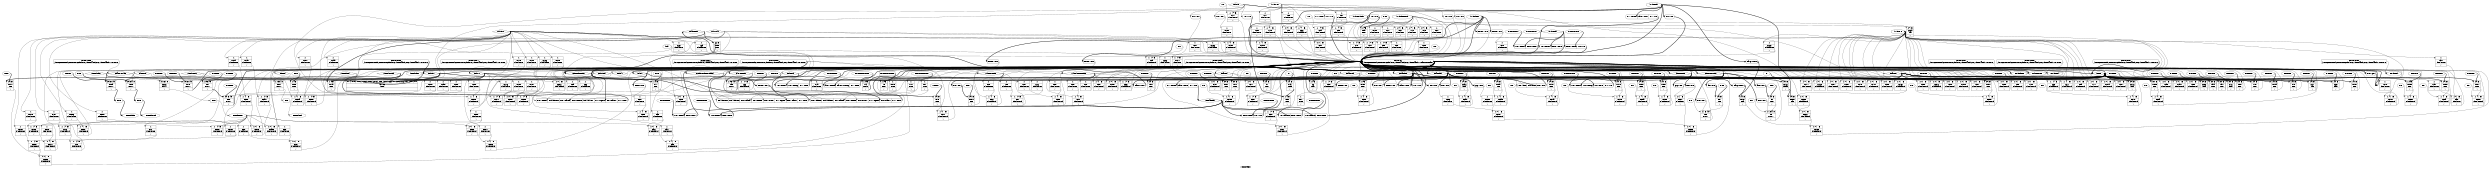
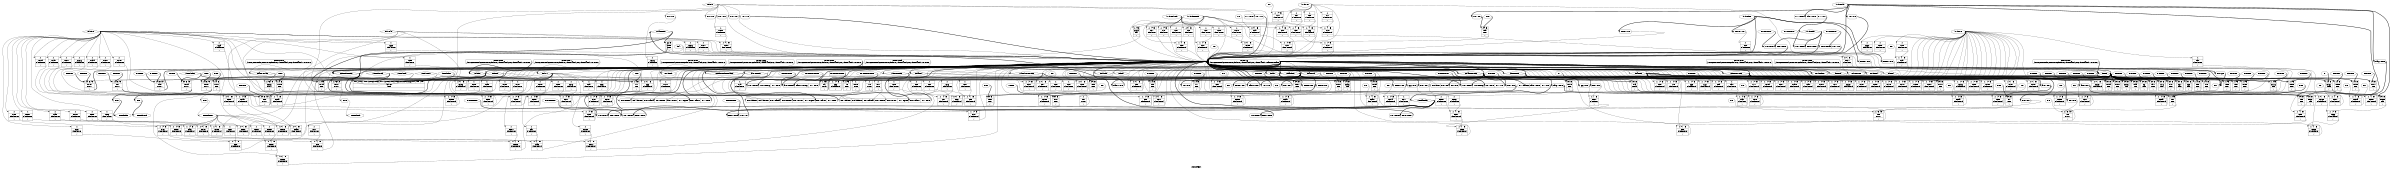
node "spif_addr": label "spif_addr" -> "spif_progress"
node "8'00000010": removed
